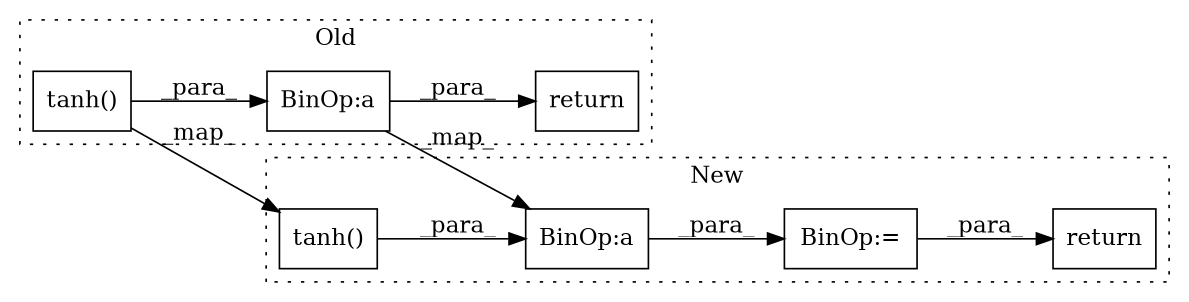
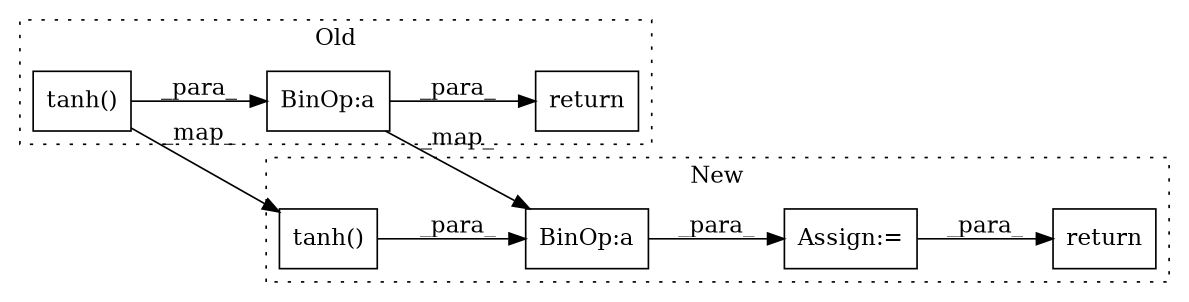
node "BinOp:=": label "BinOp:=" -> "Assign:="
